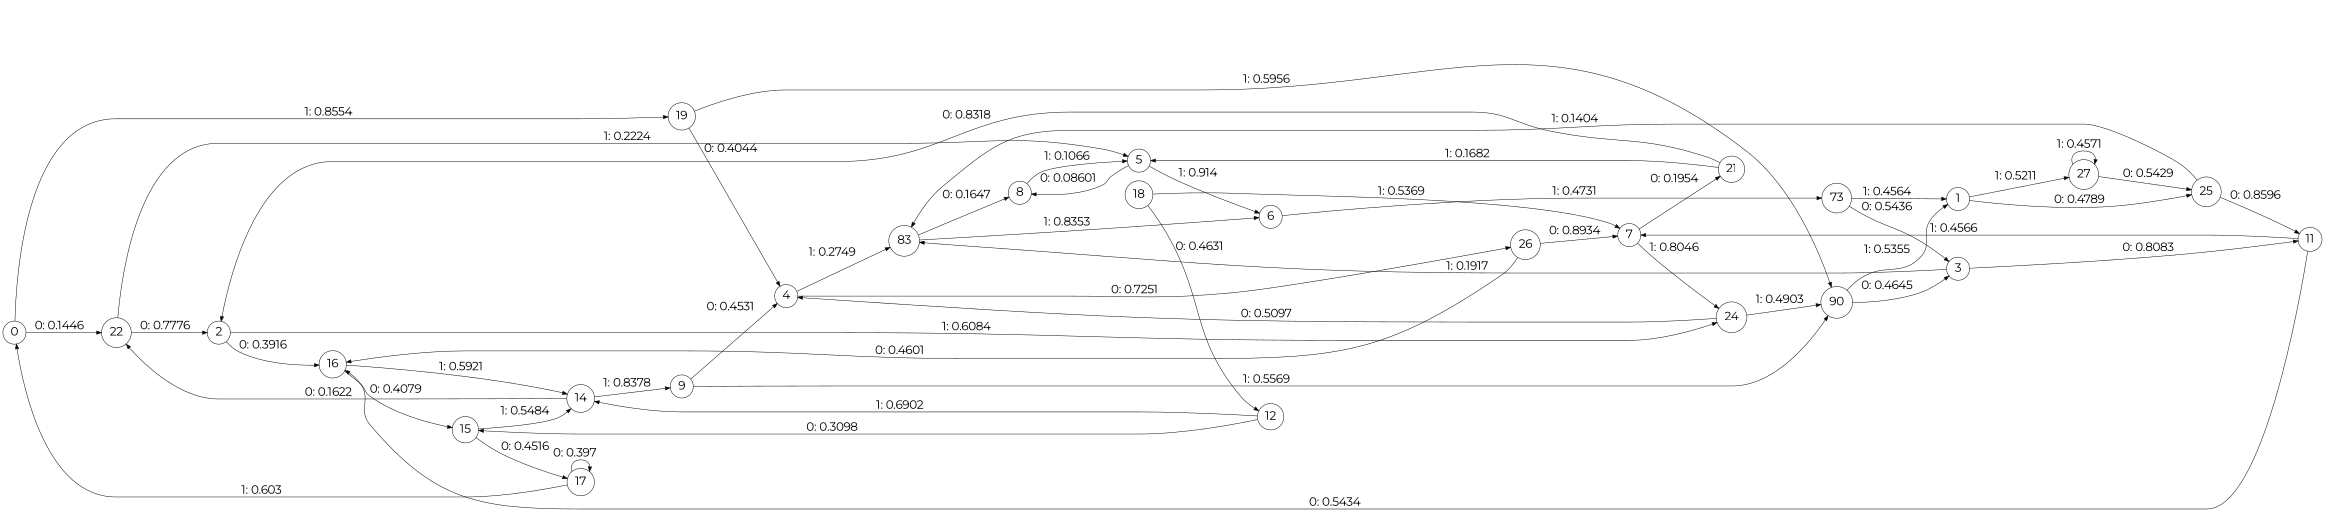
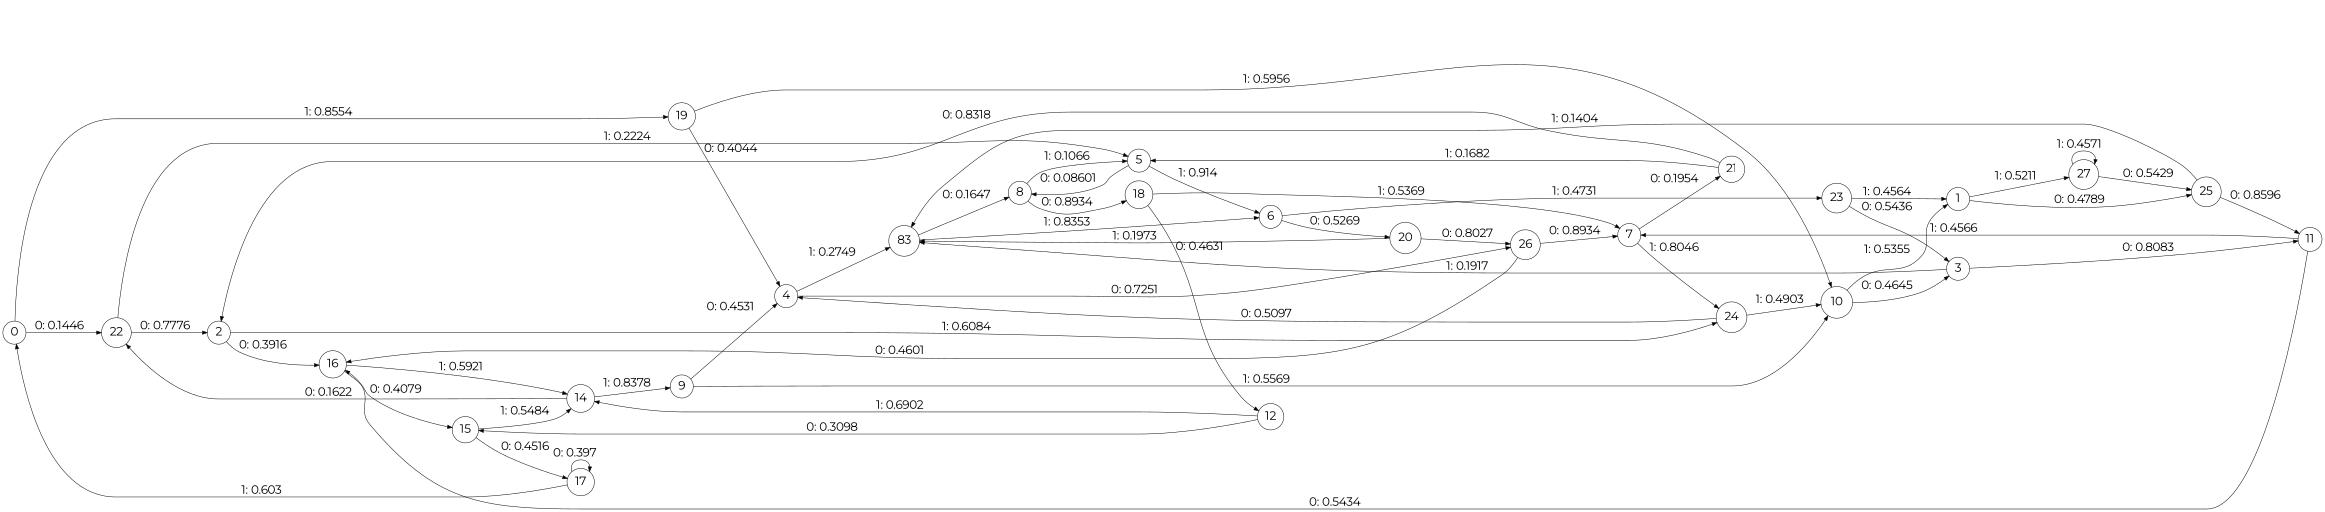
node "73": label "73" -> "23"
edge "8" -> "18": added, label "0: 0.8934"
node "20": added
node "90": label "90" -> "10"
